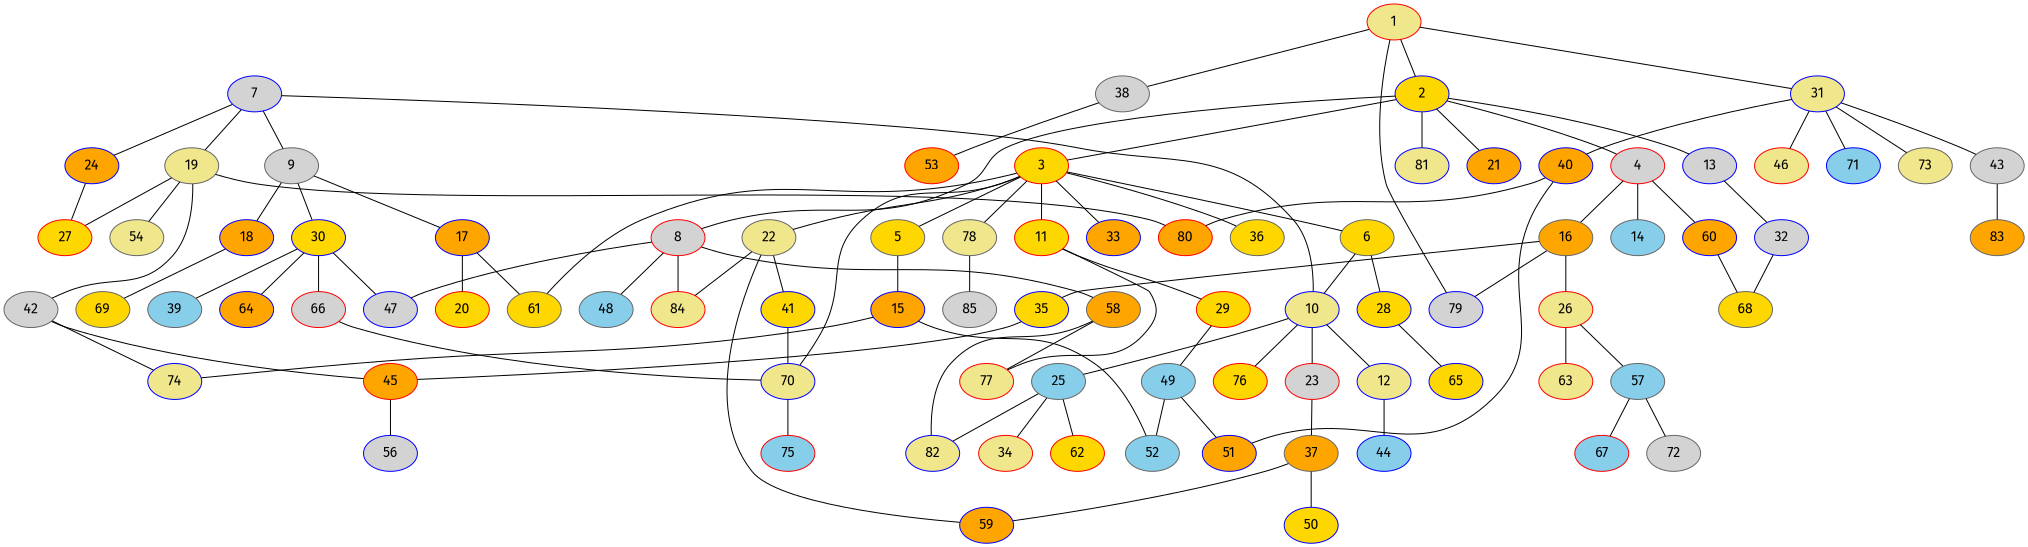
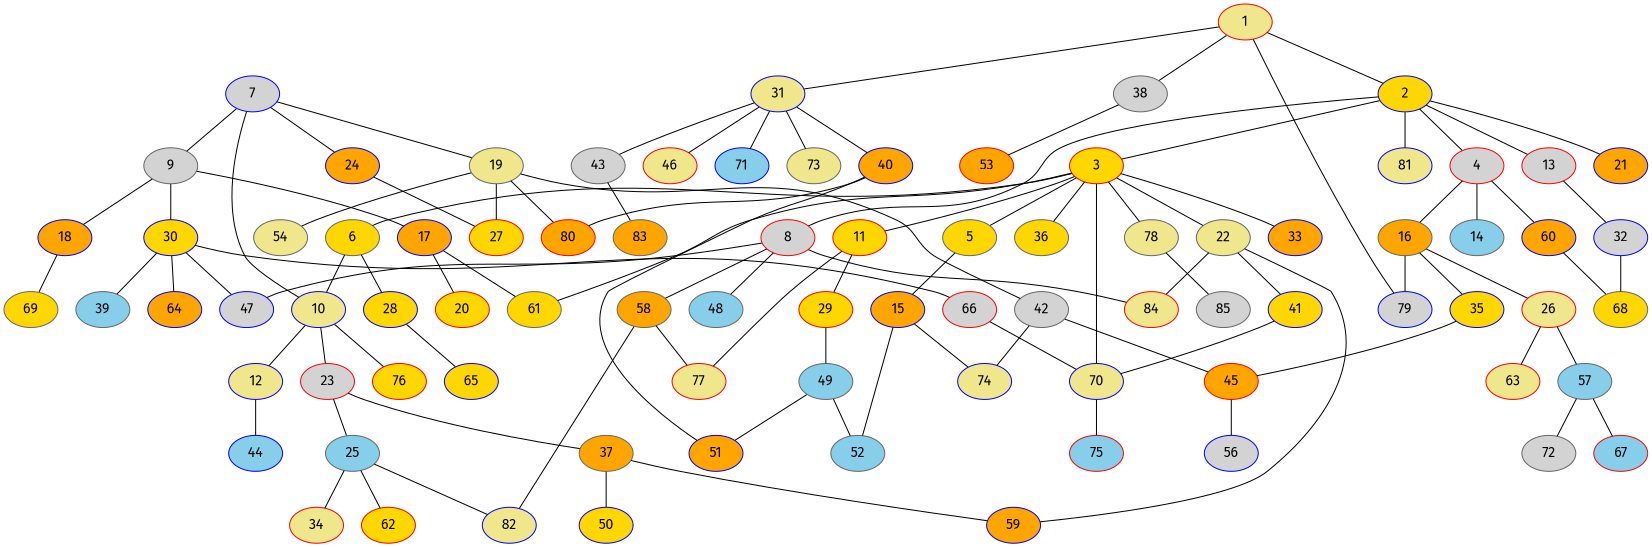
node "13": color blue -> red
edge "10" -- "25": now "23" -- "25"
